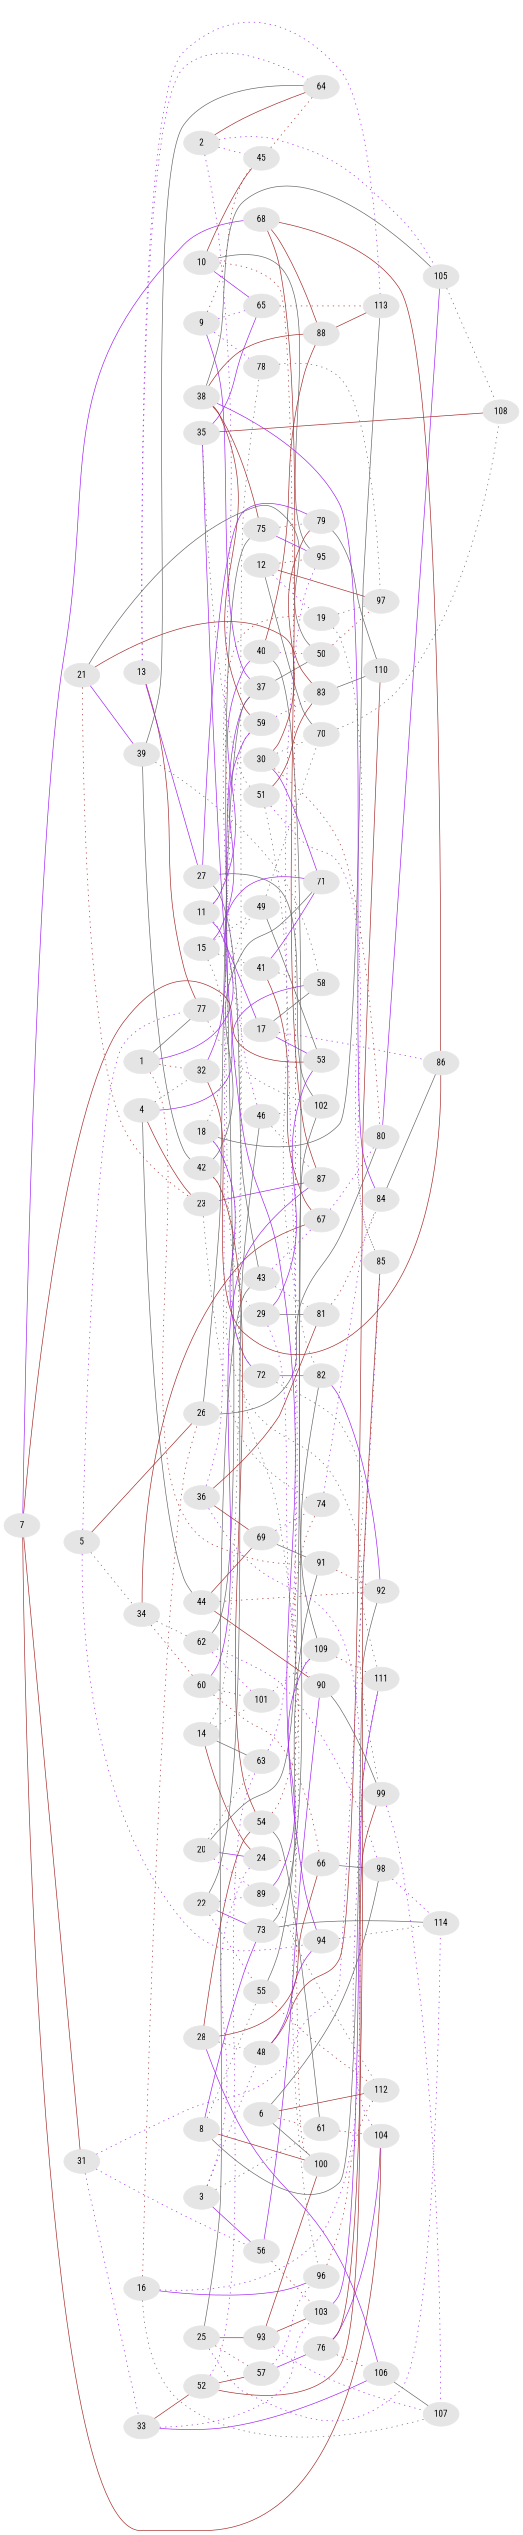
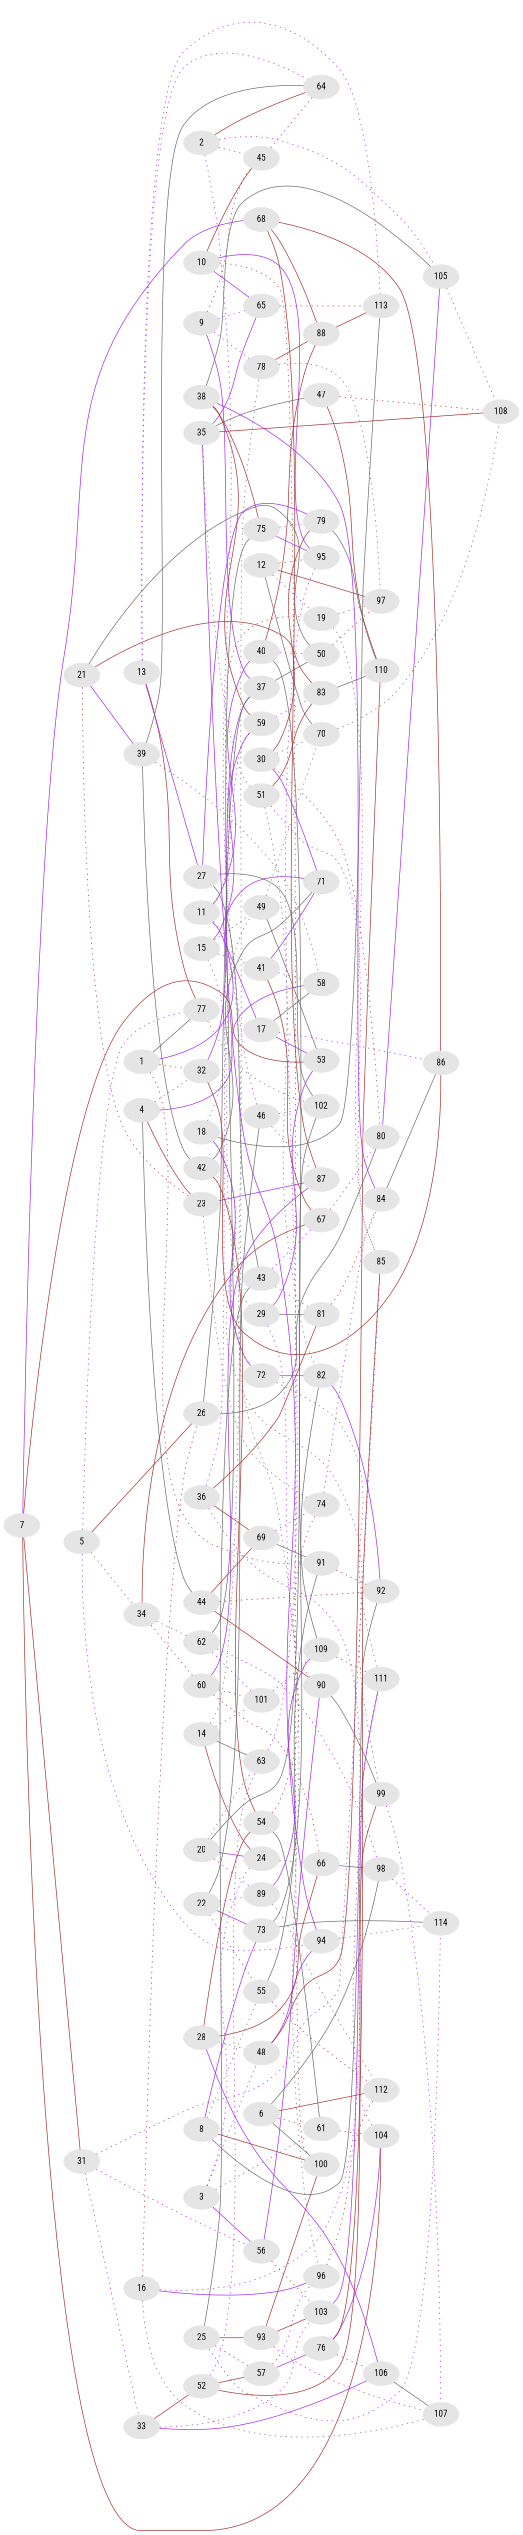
edge "88" -- "38": now "88" -- "78"
edge "10" -- "95": color gray40 -> purple
node "47": added
